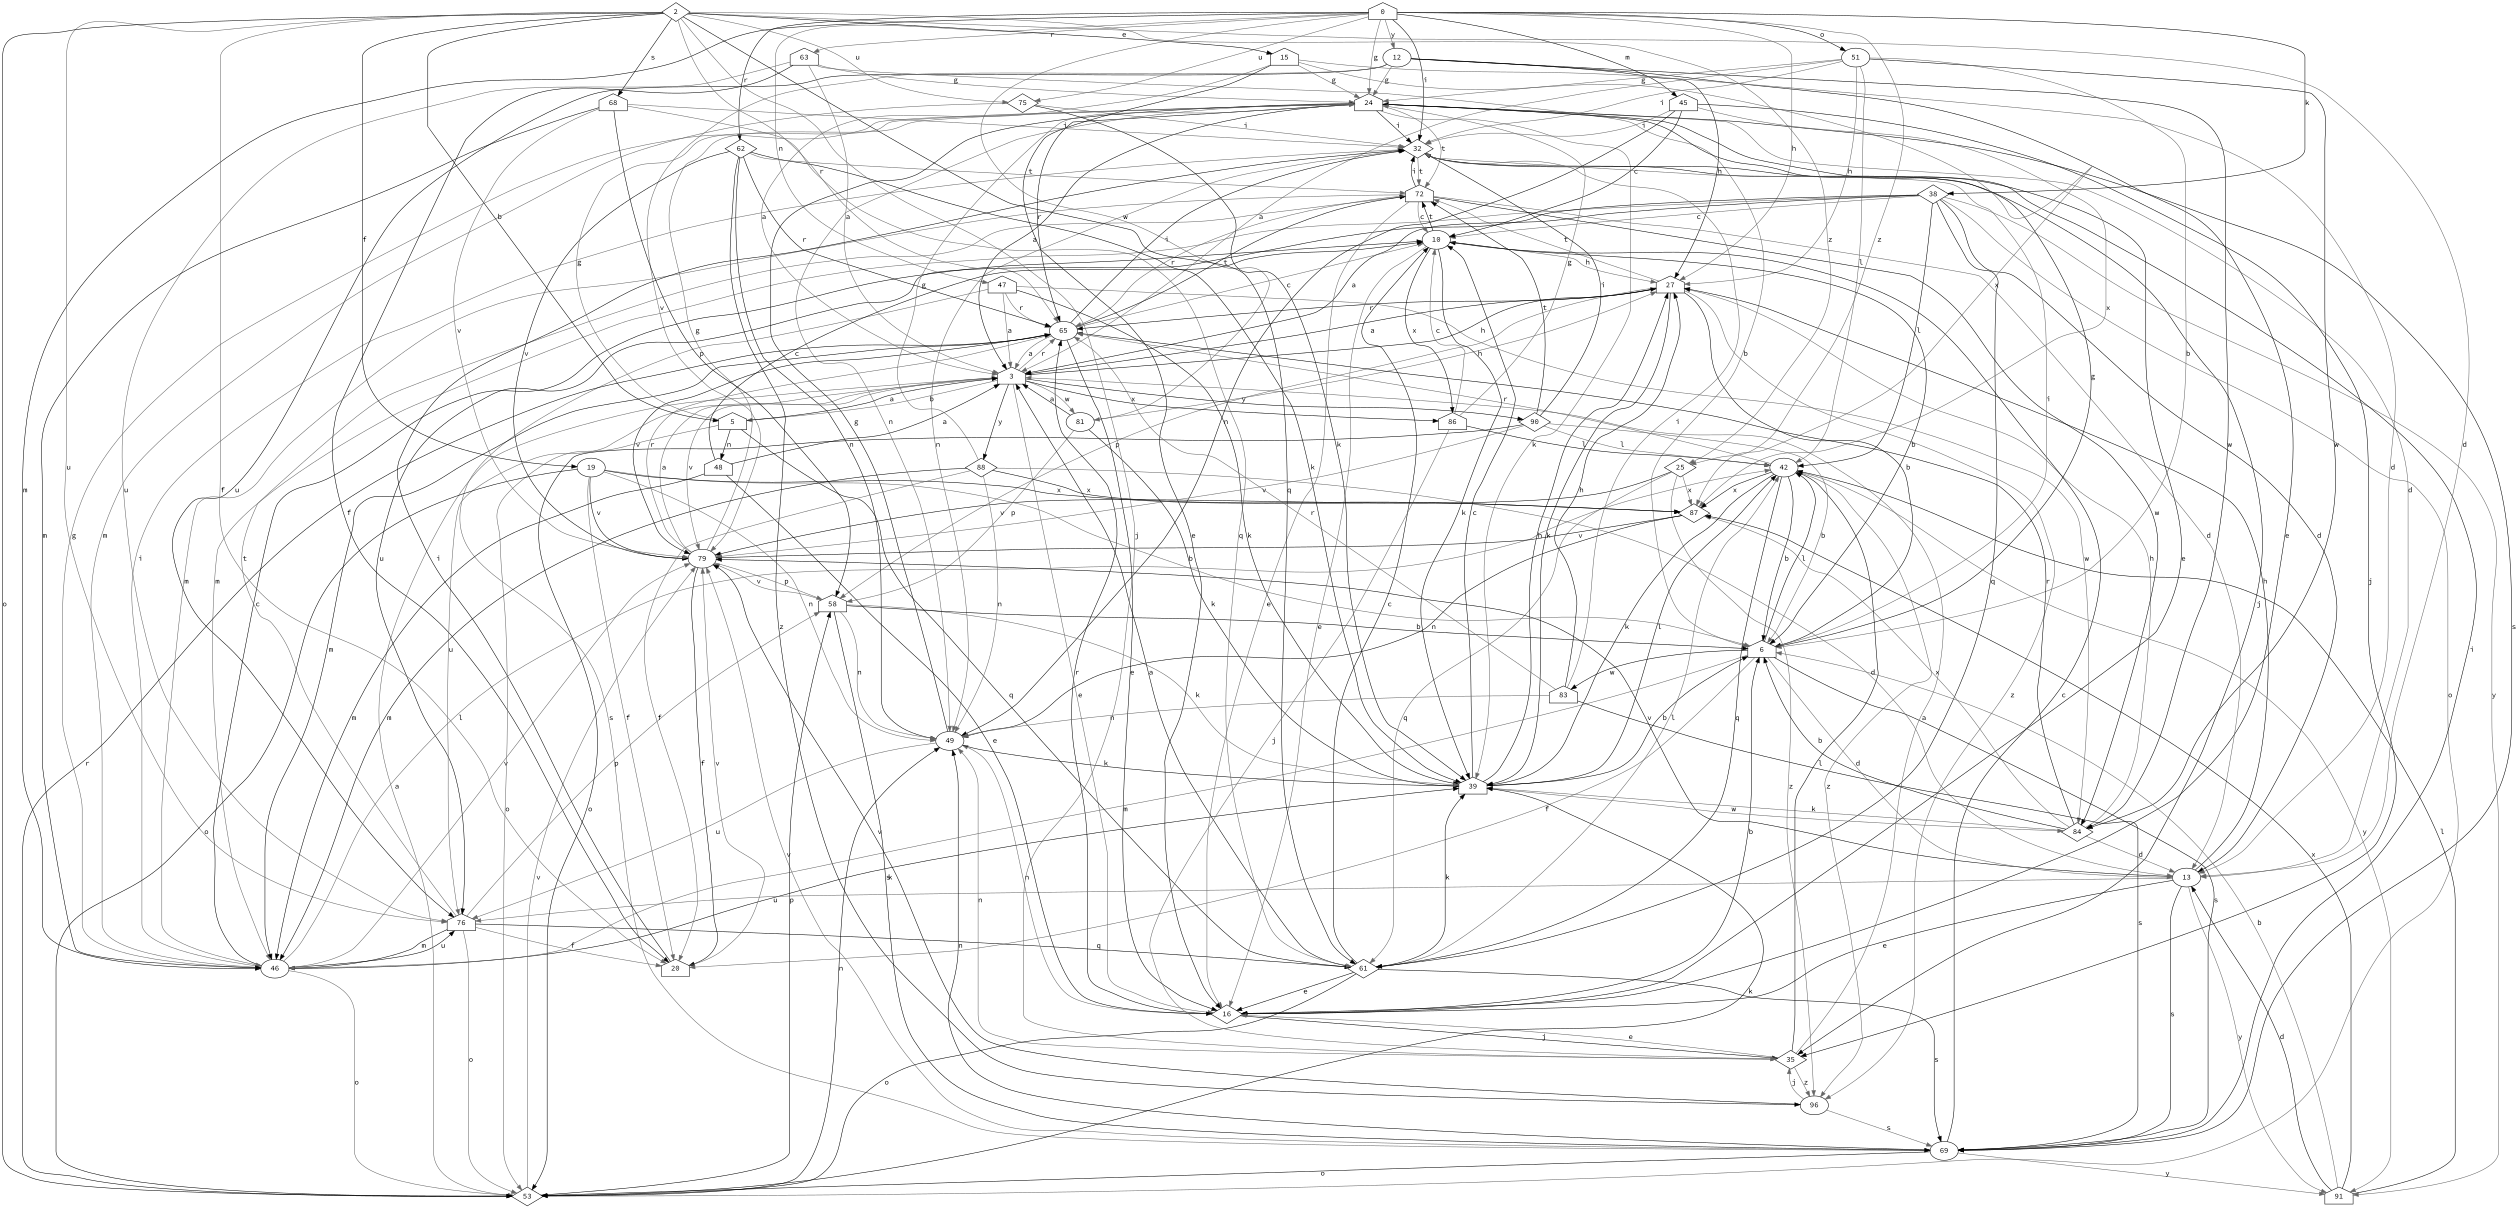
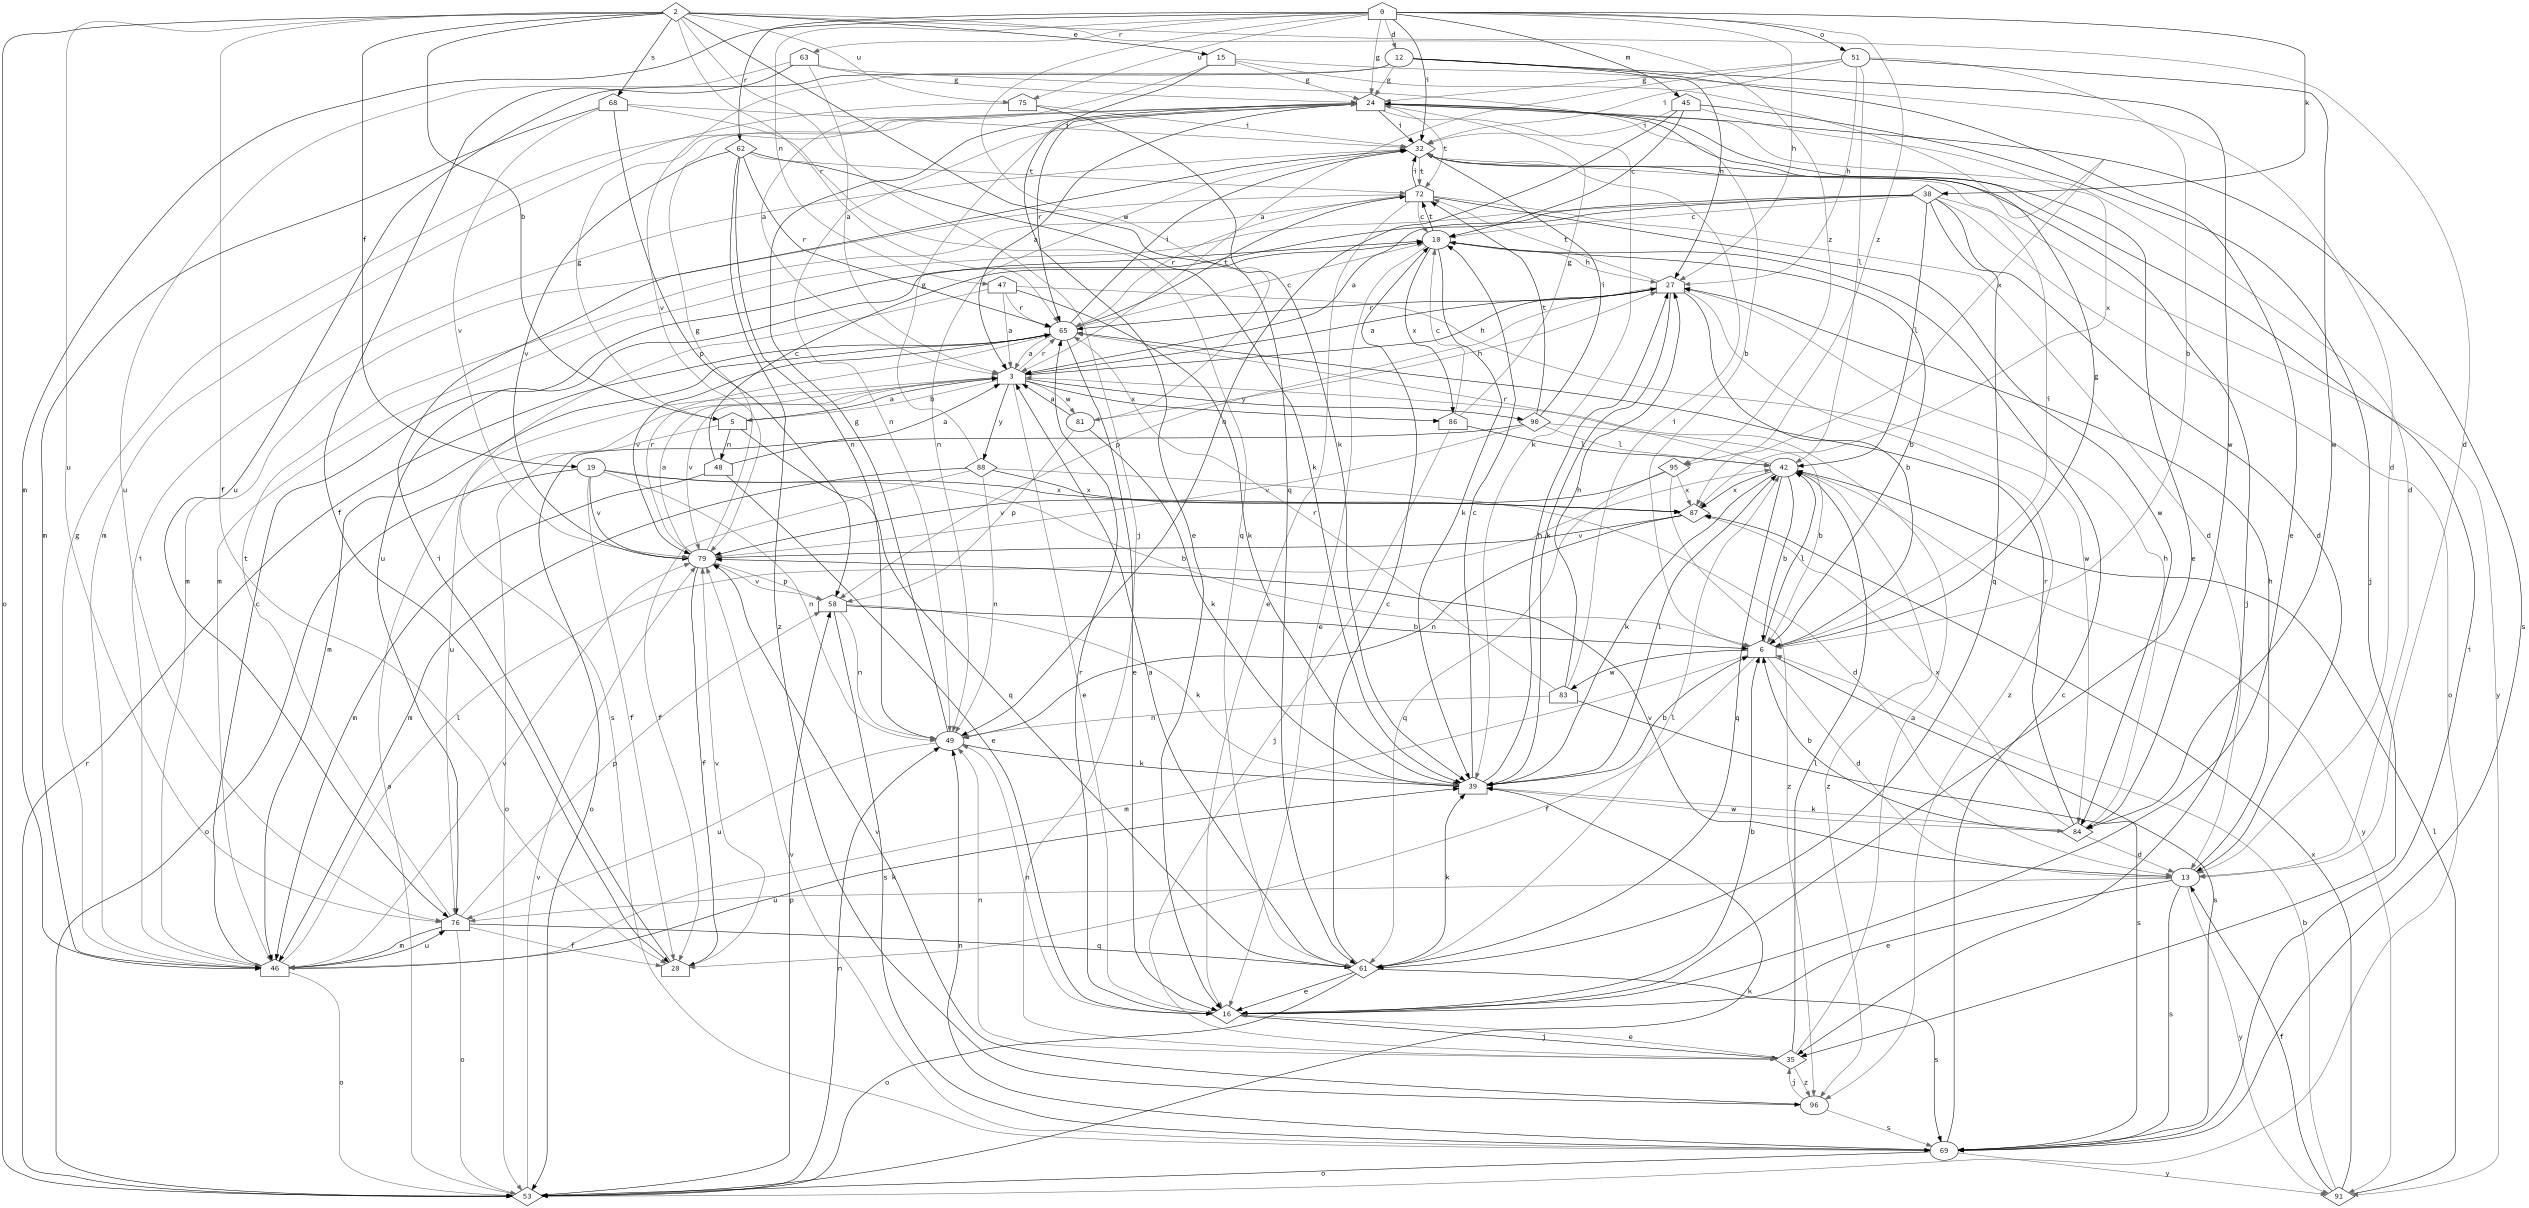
edge "0" -> "12": label "y" -> "d"
node "75": shape diamond -> house
node "25": label "25" -> "95"
node "46": shape ellipse -> house
edge "91" -> "13": label "d" -> "f"
node "91": shape house -> diamond
